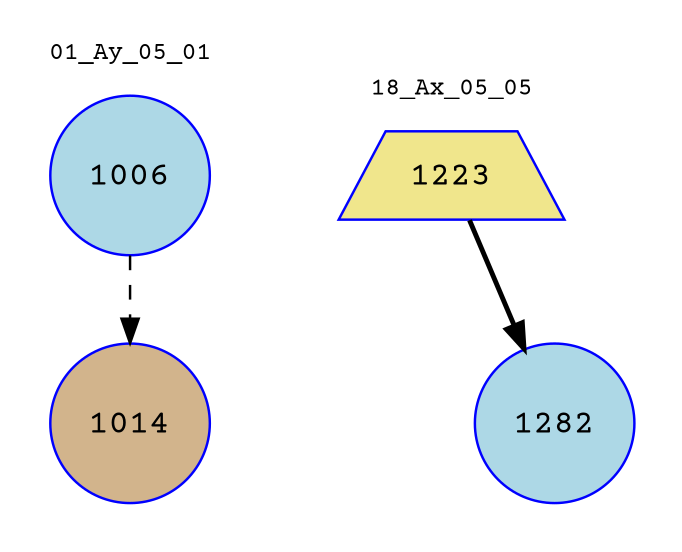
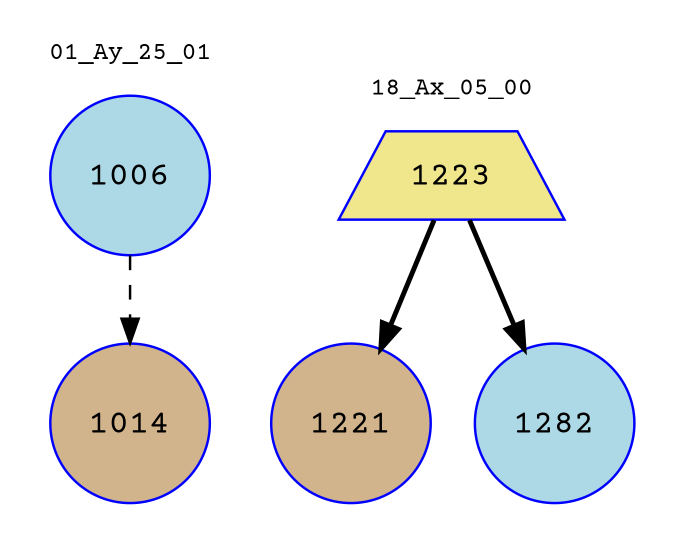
cluster "01_Ay_05_01": label "01_Ay_05_01" -> "01_Ay_25_01"
cluster "18_Ax_05_05": label "18_Ax_05_05" -> "18_Ax_05_00"
node "1221": added
